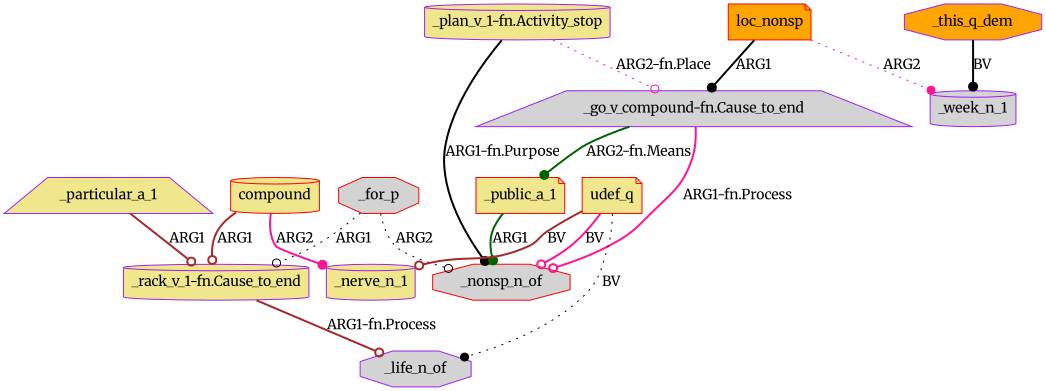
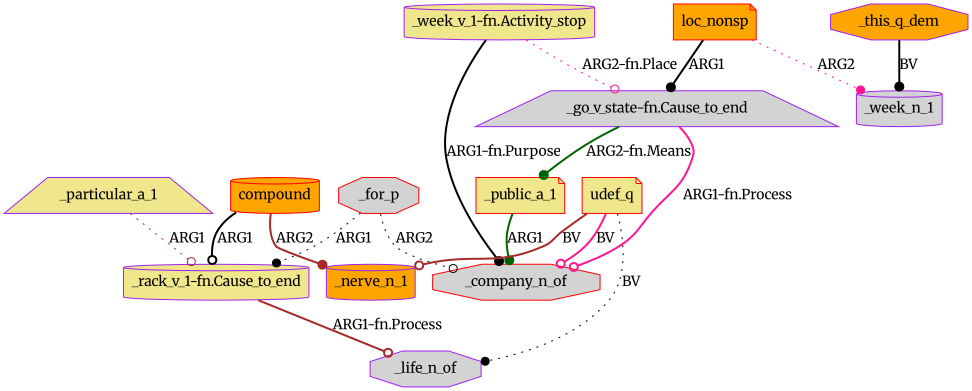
node "_plan_v_1-fn.Activity_stop": label "_plan_v_1-fn.Activity_stop" -> "_week_v_1-fn.Activity_stop"
node "_go_v_compound-fn.Cause_to_end": label "_go_v_compound-fn.Cause_to_end" -> "_go_v_state-fn.Cause_to_end"
node "compound": fillcolor khaki -> orange
edge "compound" -> "_rack_v_1-fn.Cause_to_end": color brown -> black
edge "_particular_a_1" -> "_rack_v_1-fn.Cause_to_end": style bold -> dotted
edge "_for_p" -> "_rack_v_1-fn.Cause_to_end": arrowhead odot -> dot
edge "compound" -> "_nerve_n_1": color deeppink -> brown
node "_nerve_n_1": fillcolor khaki -> orange
node "_nonsp_n_of": label "_nonsp_n_of" -> "_company_n_of"
